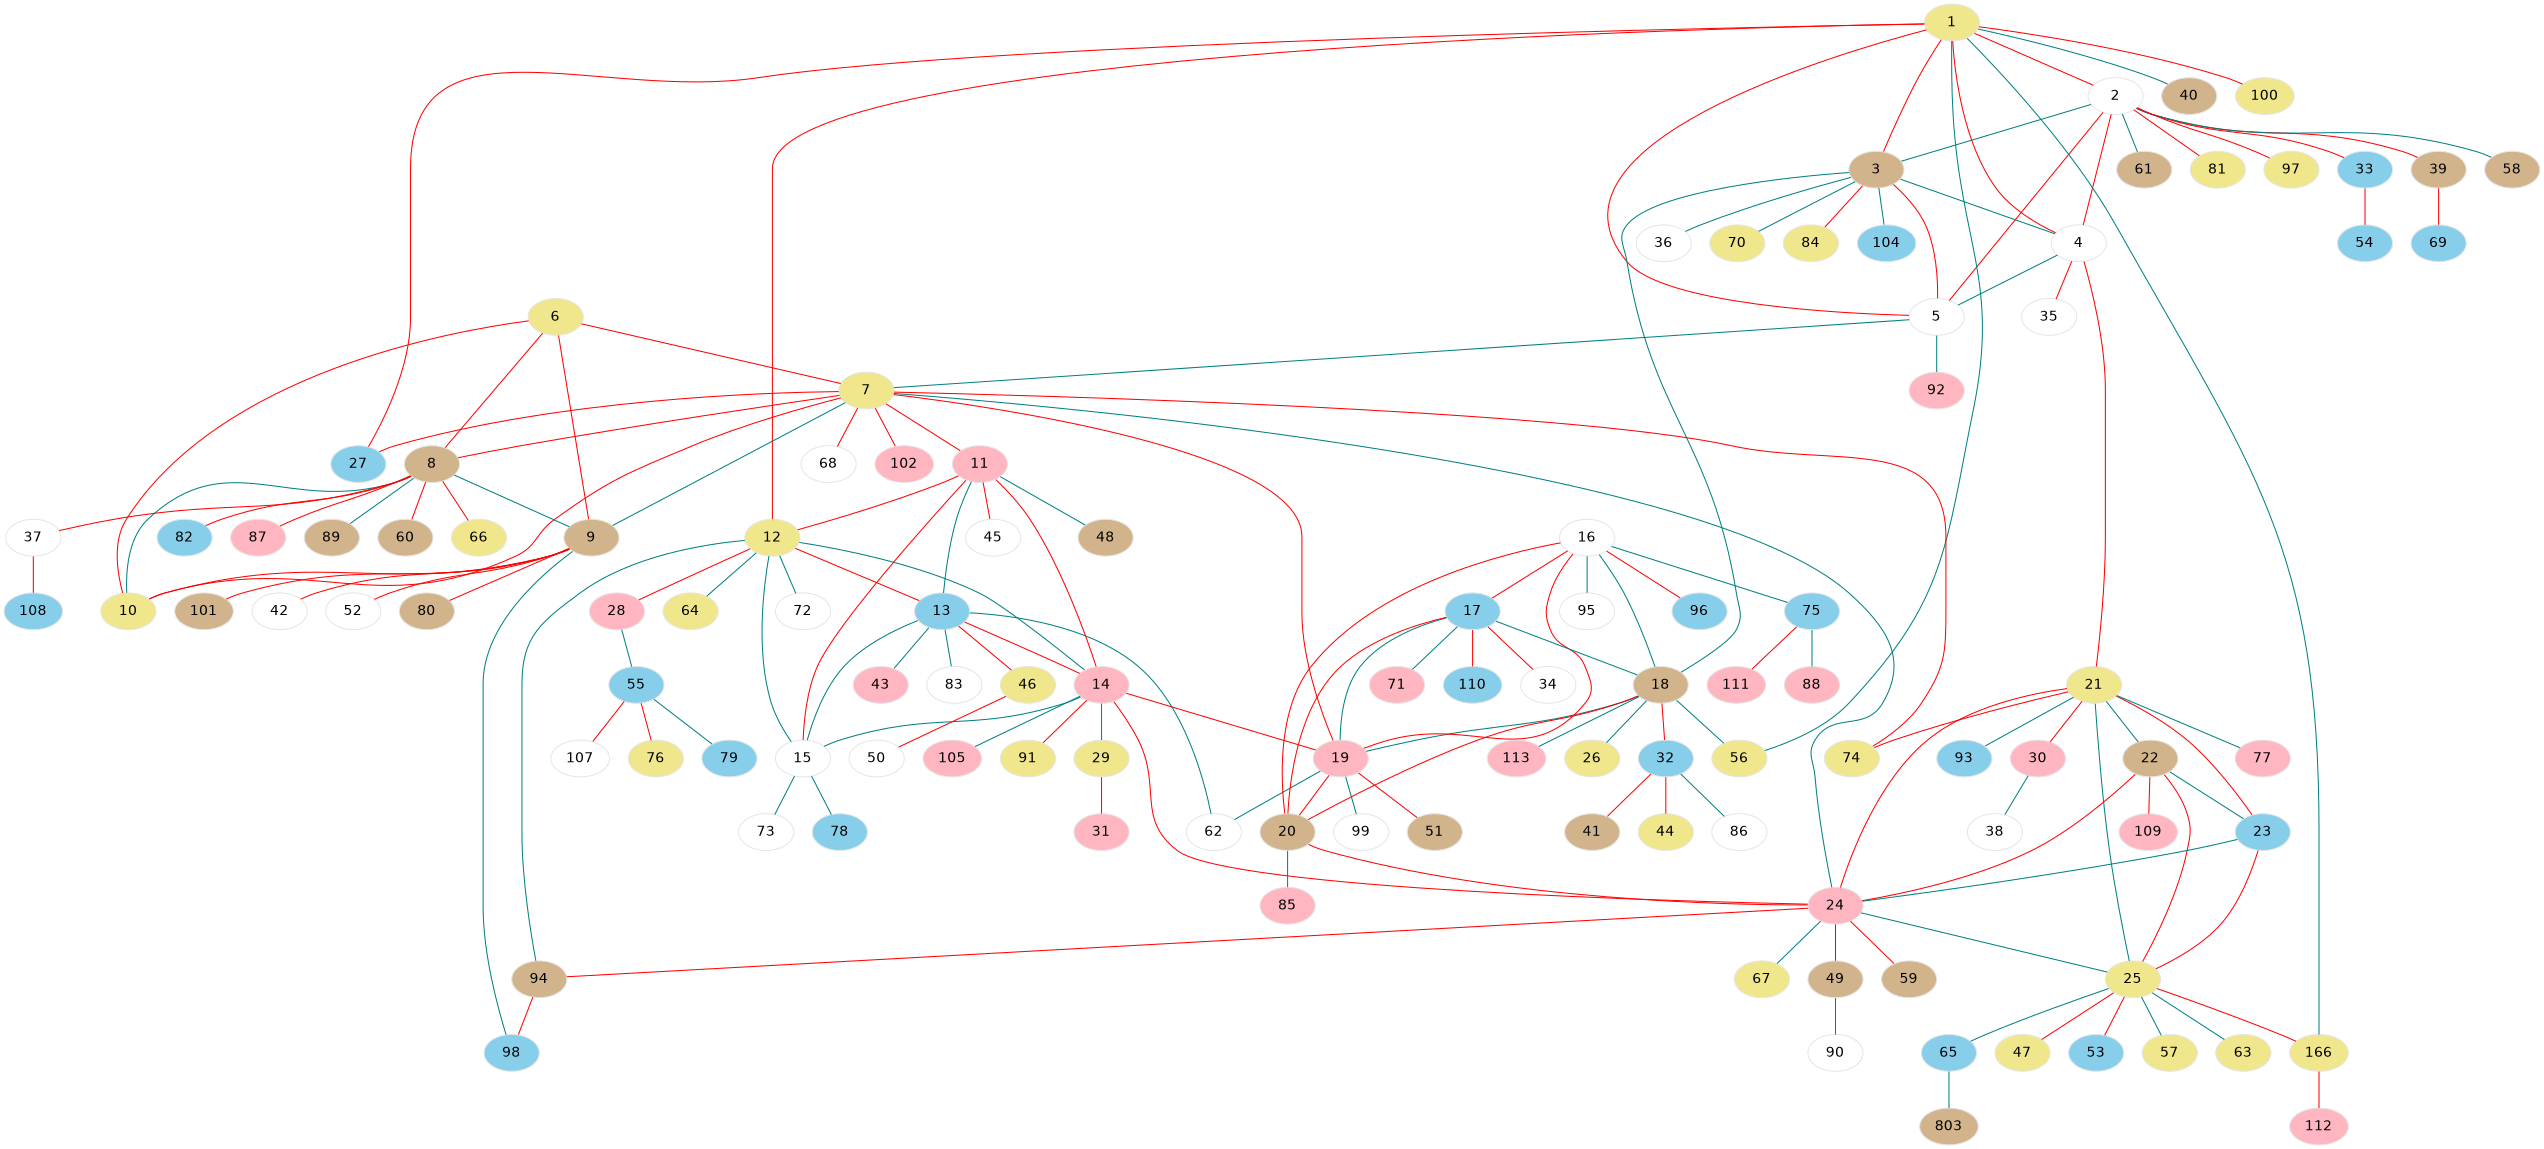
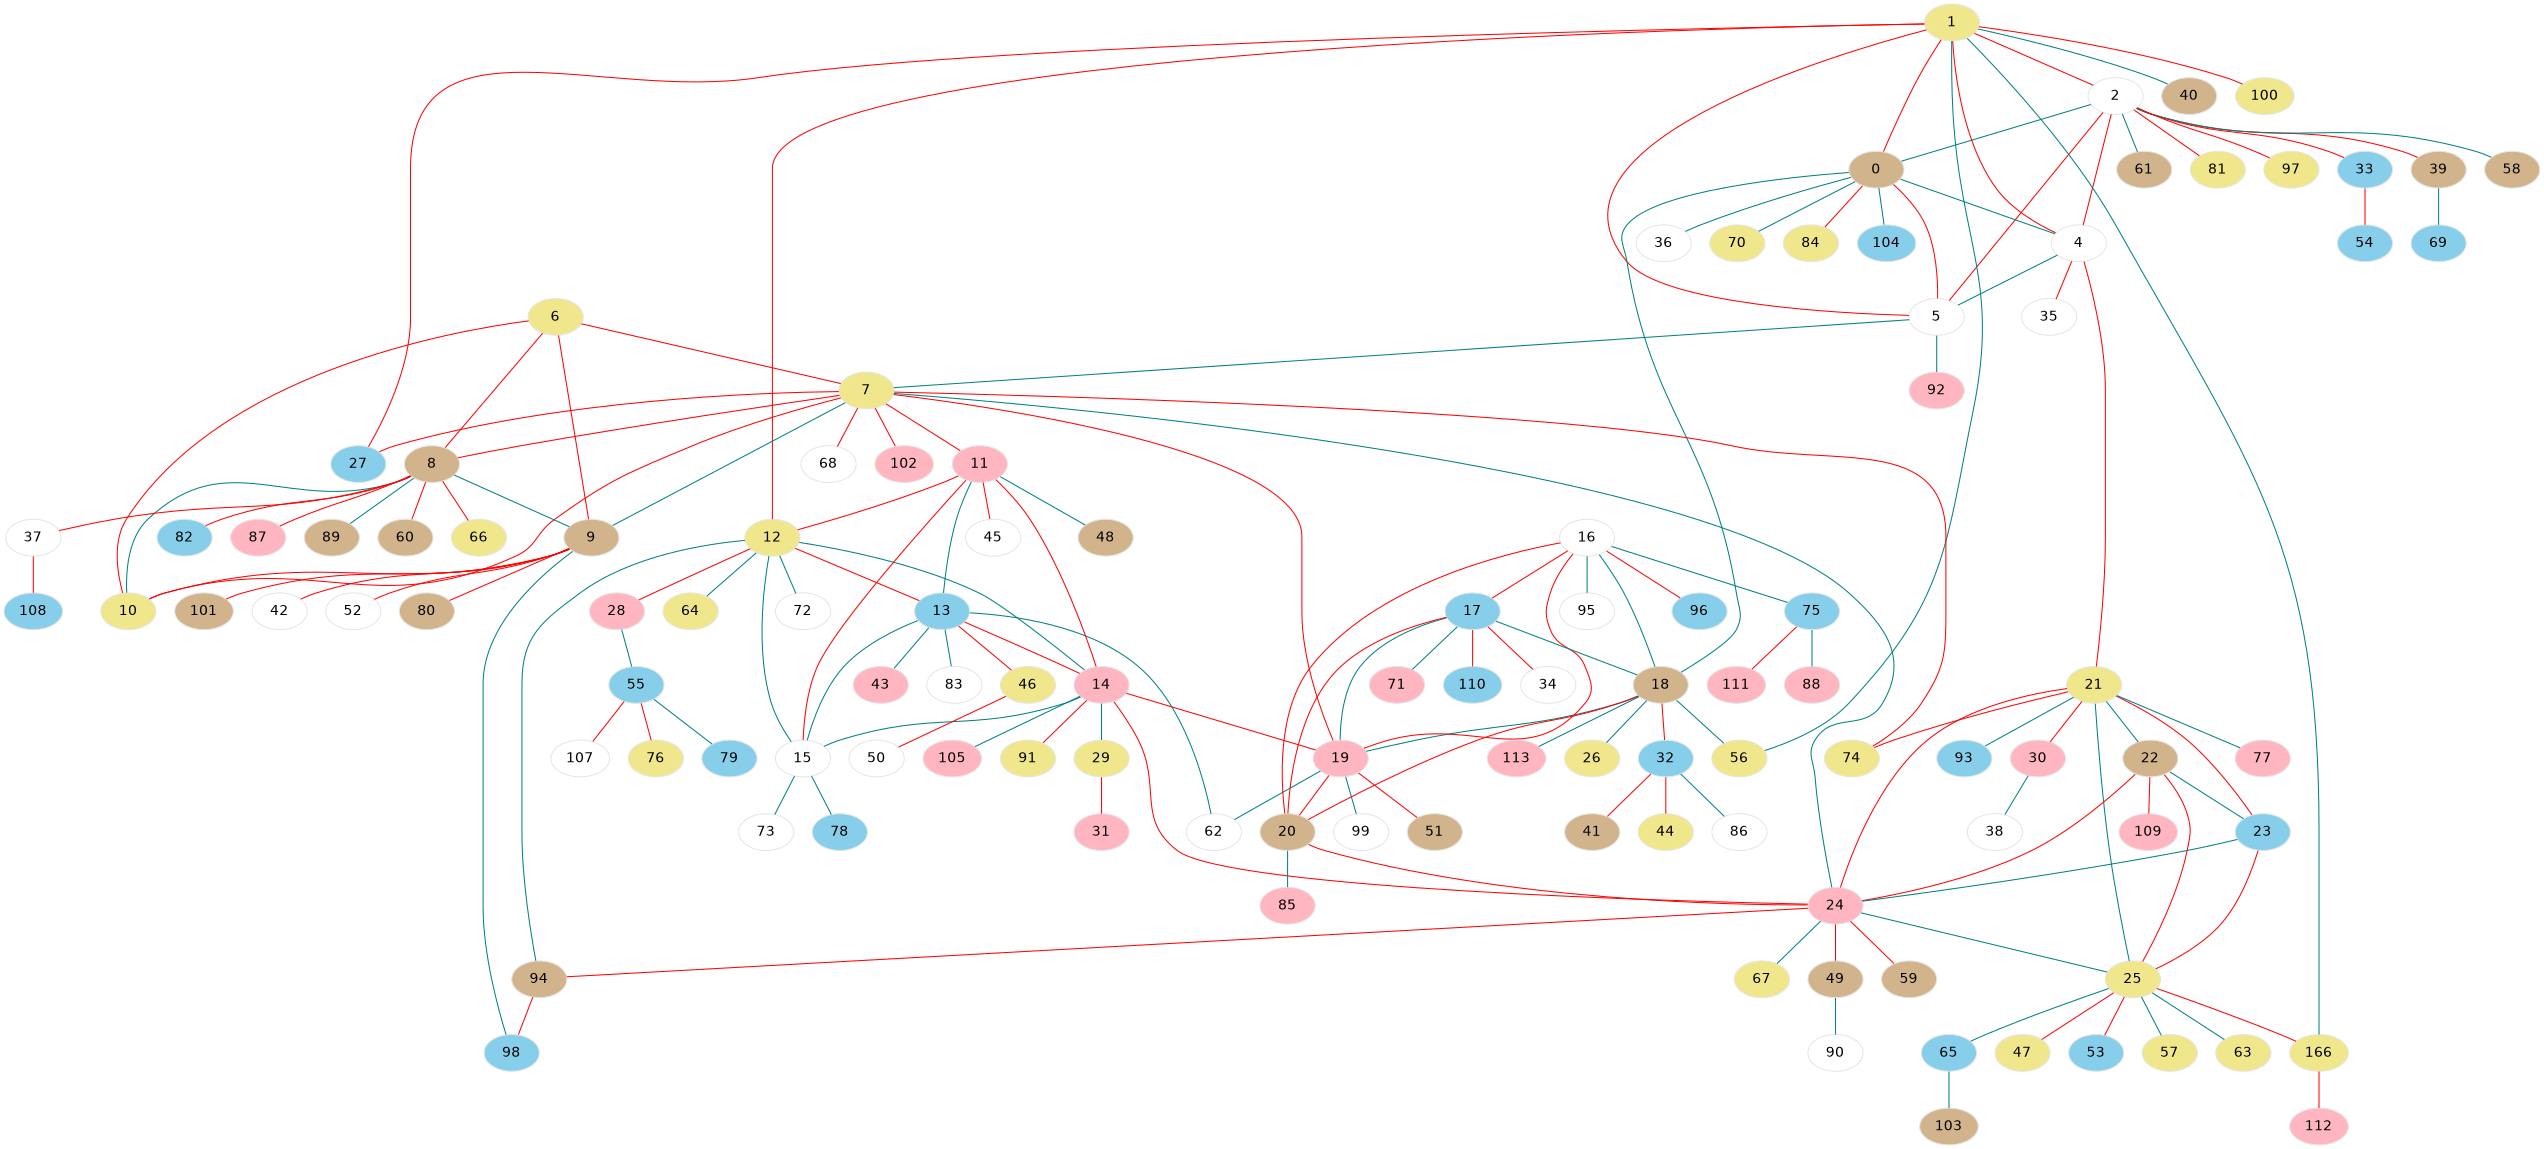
node "3": label "3" -> "0"
edge "39" -- "69": color red -> teal
node "803": label "803" -> "103"
